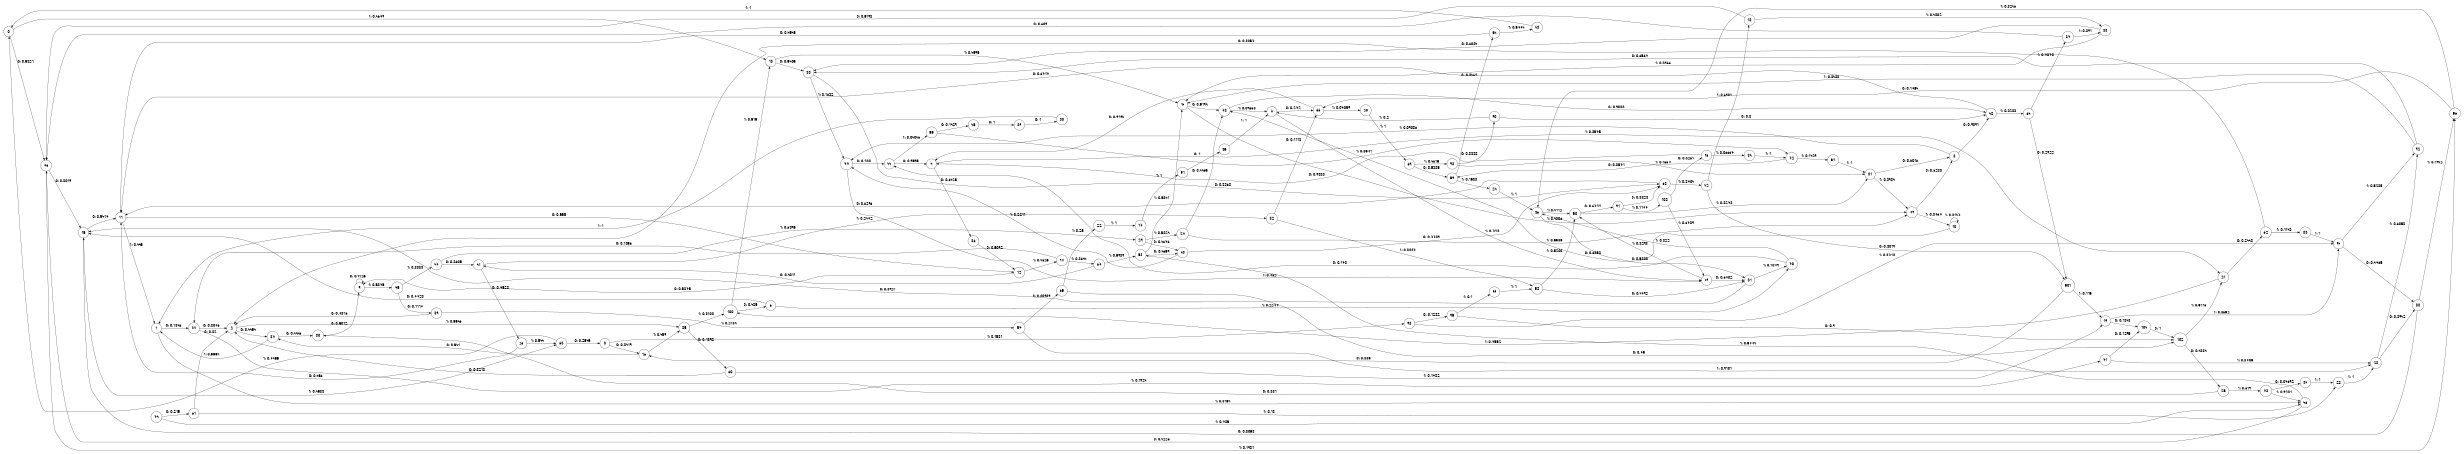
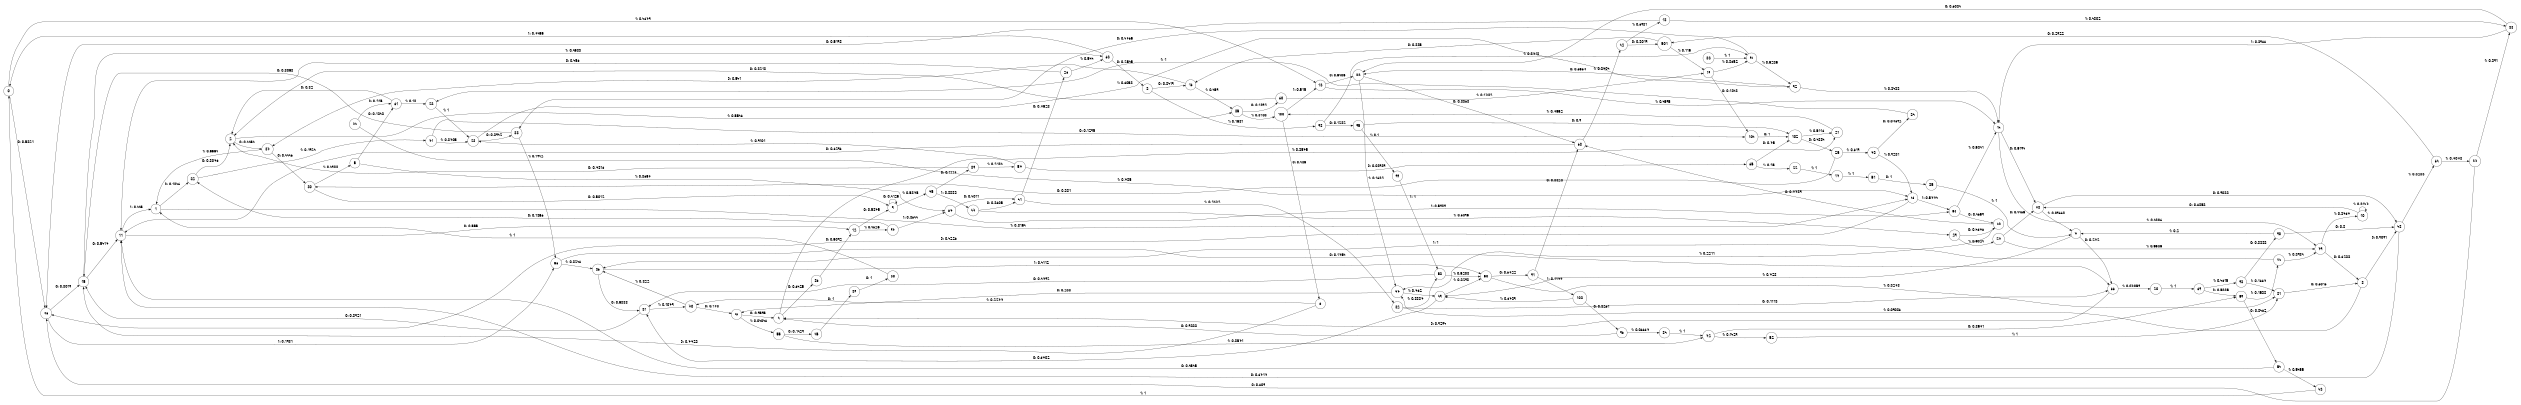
edge "54" -> "43": label "1: 0.5774   " -> "1: 0.5455   "
node "5": added
edge "81" -> "79": now "24" -> "79"
node "62": removed
